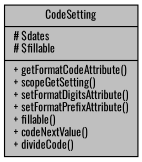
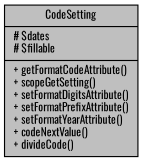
node "CodeSetting": text "+ fillable()" -> "+ setFormatYearAttribute()"
